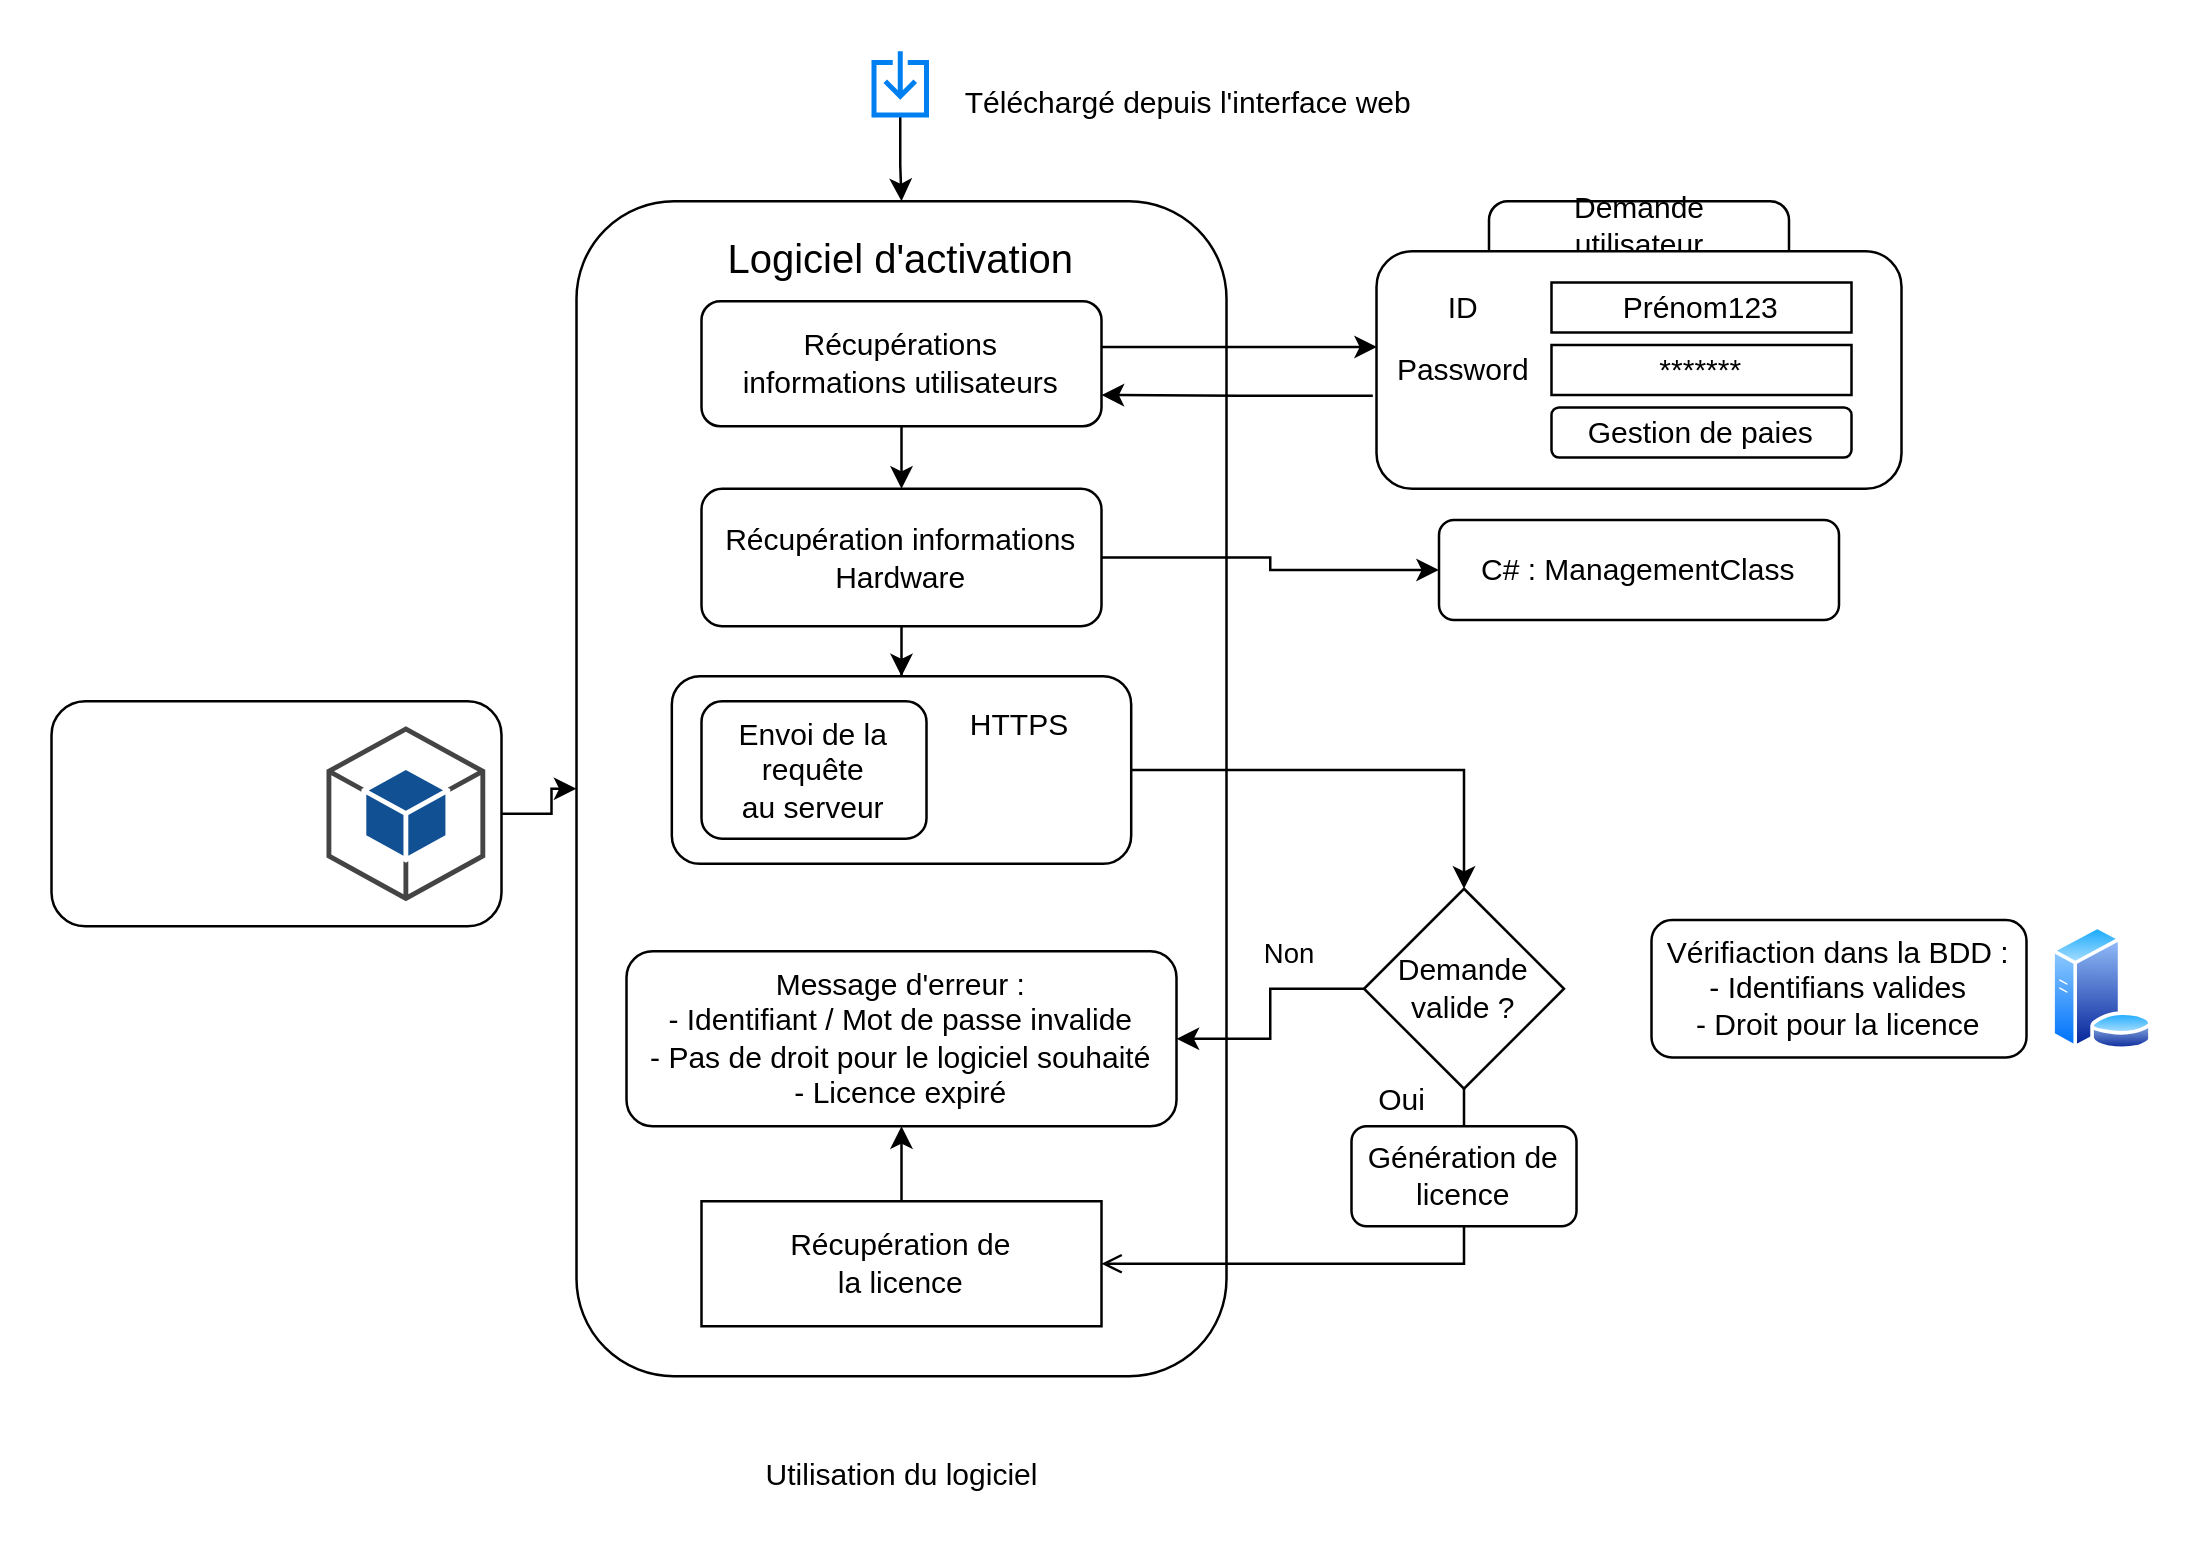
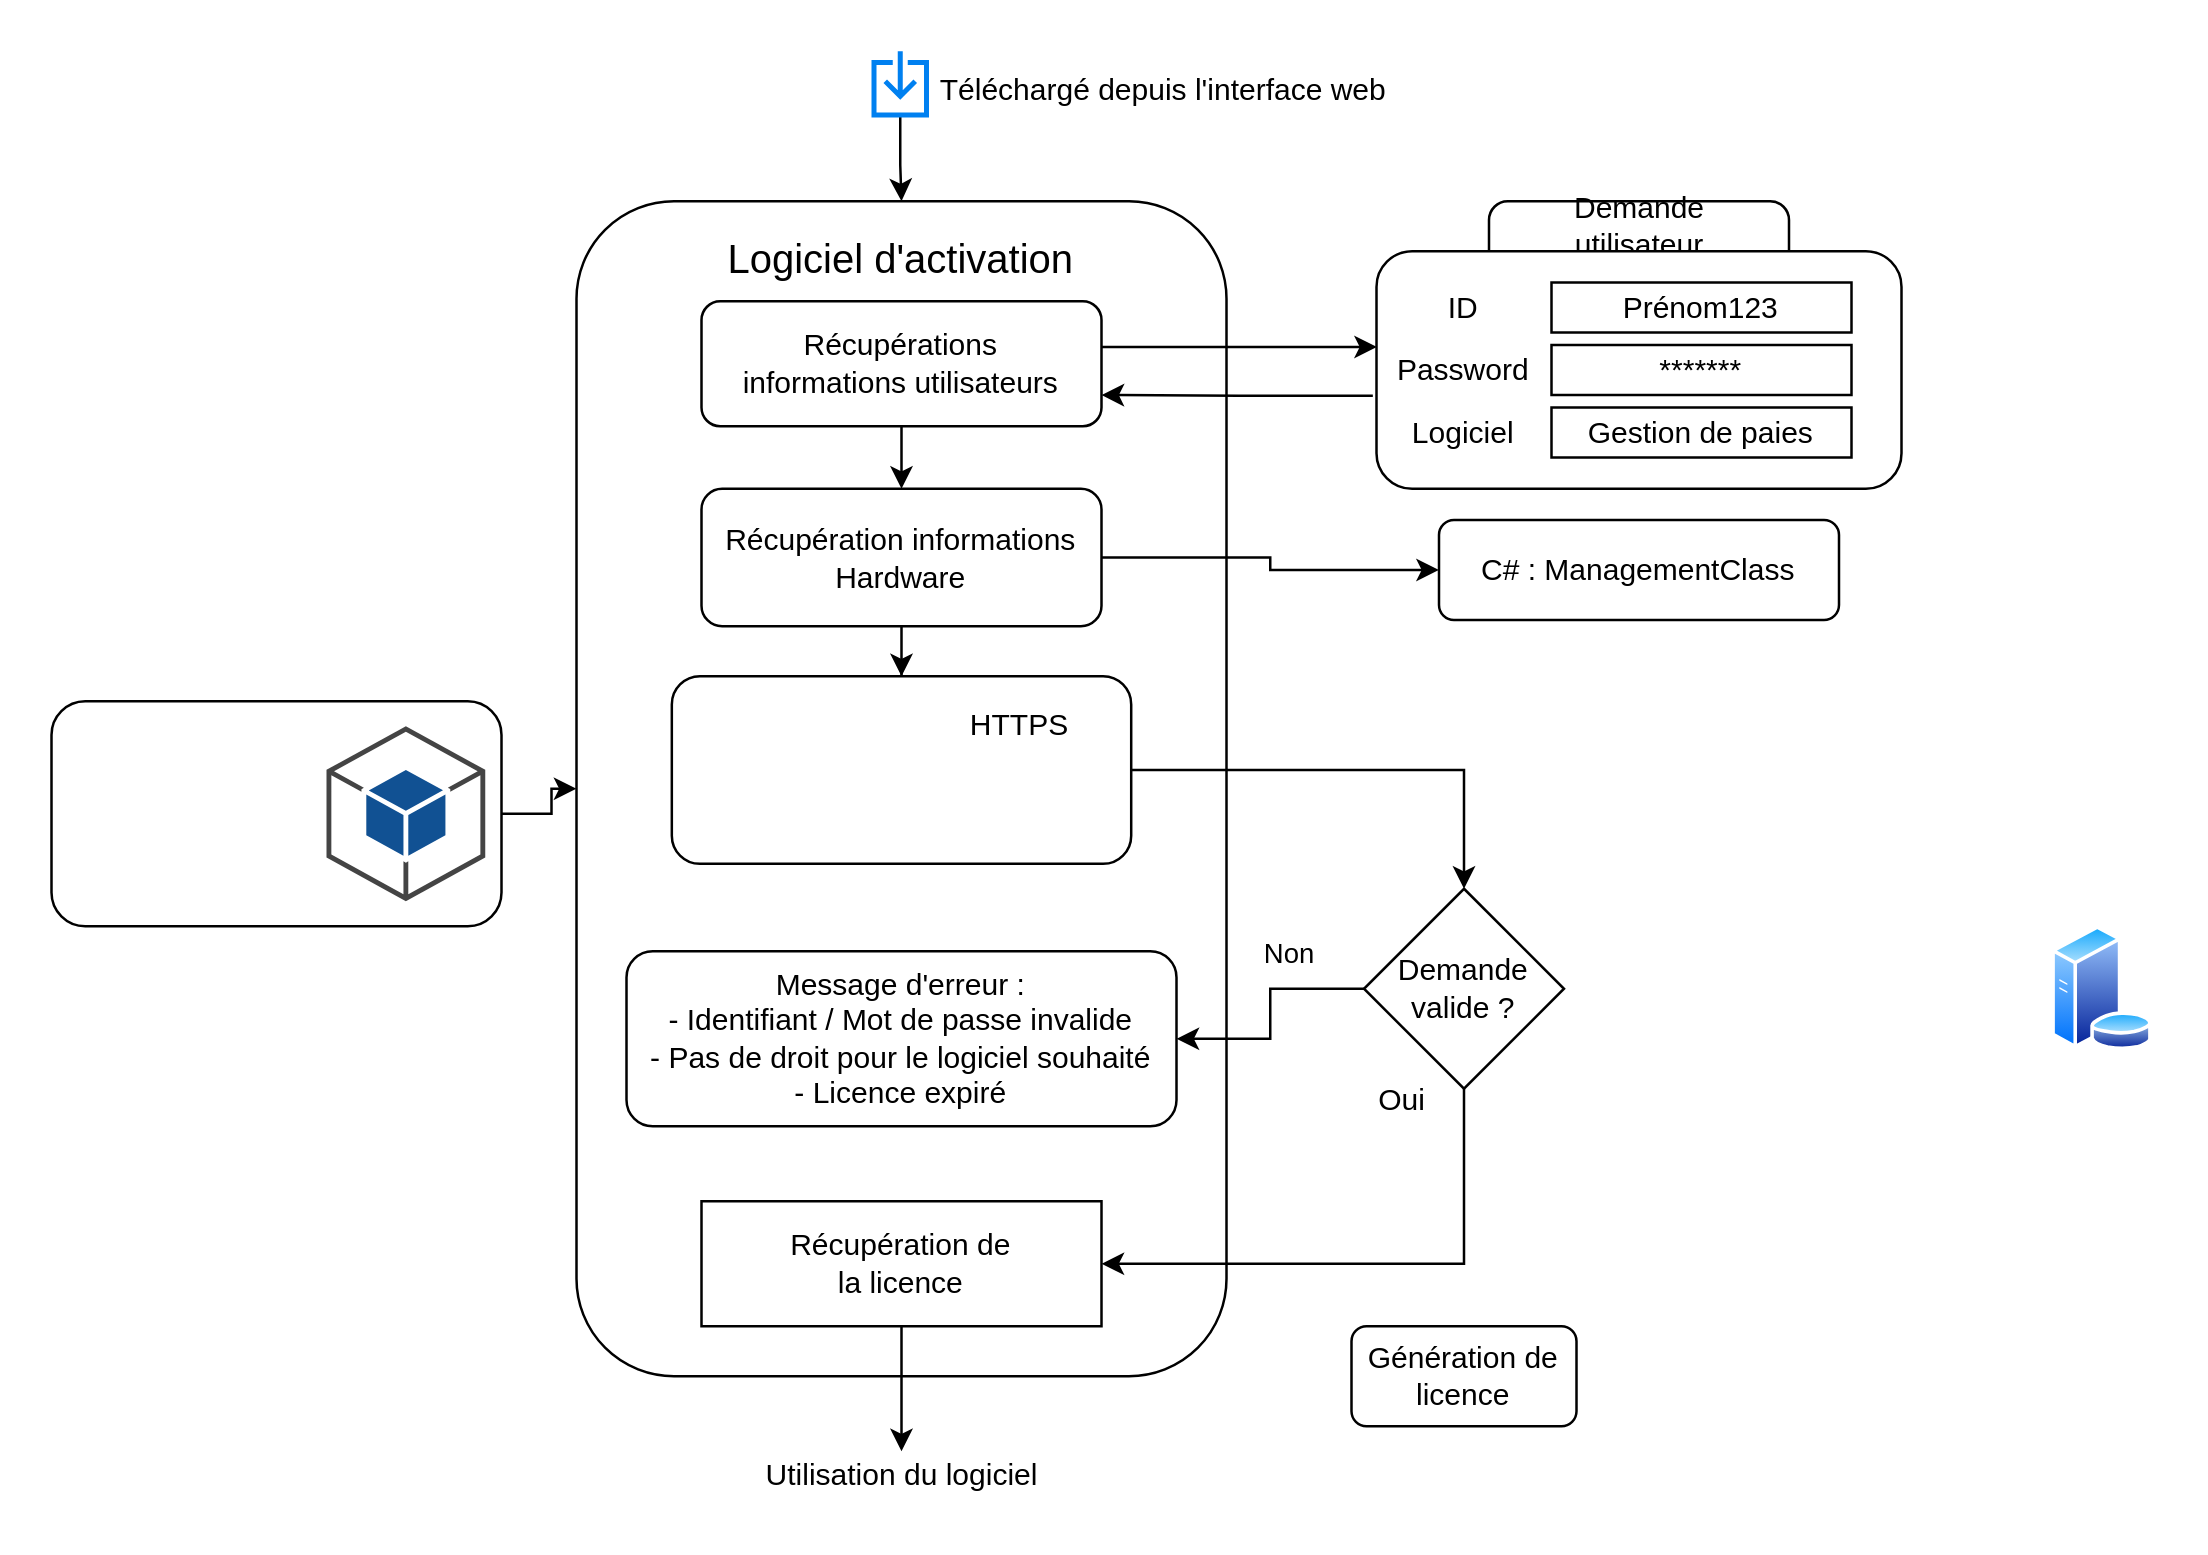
node "Téléchargé depuis l'interface web": moved (1189, 103) -> (1164, 90)
node "Logiciel": added
node "Gestion de paies": shape rounded rectangle -> rectangle
node "Envoi de la requête au serveur": removed
node "Vérifiaction dans la BDD : - Identifians valides - Droit pour la licence": removed
edge "Récupération de la licence" -> "Message d'erreur : - Identifiant / Mot de passe invalide - Pas de droit pour le logiciel souhaité - Licence expiré": now "Récupération de la licence" -> "Utilisation du logiciel"
node "Génération de licence": moved (1464, 1176) -> (1464, 1376)
edge "Demande valide ?" -> "Récupération de la licence": arrowhead open -> classic
